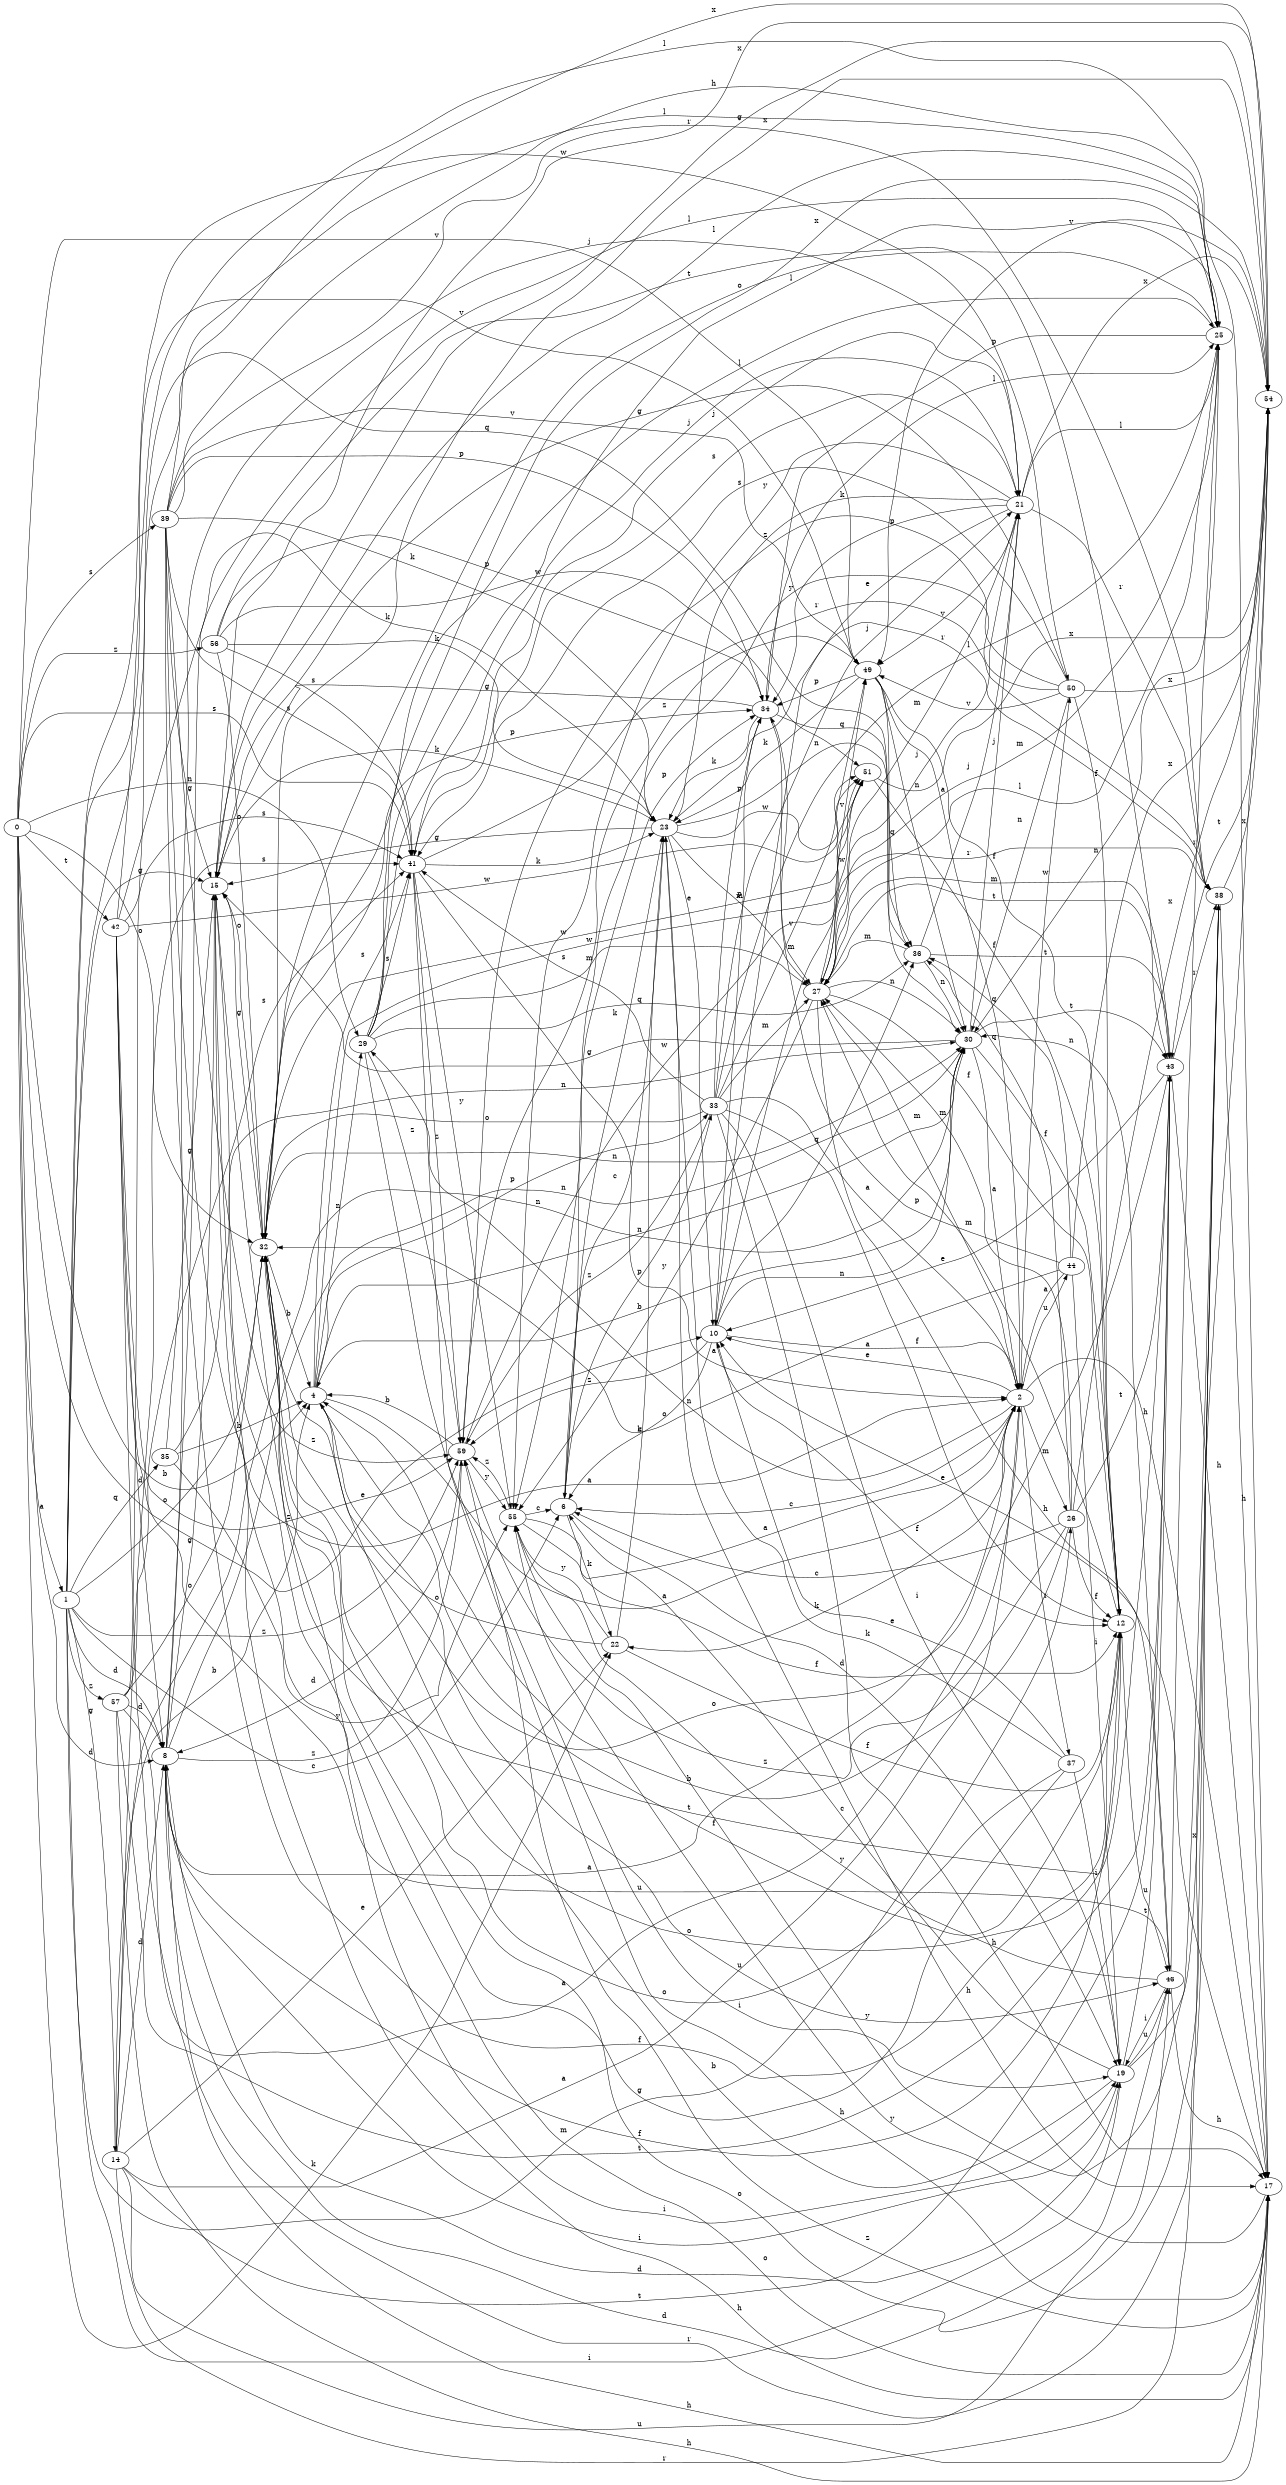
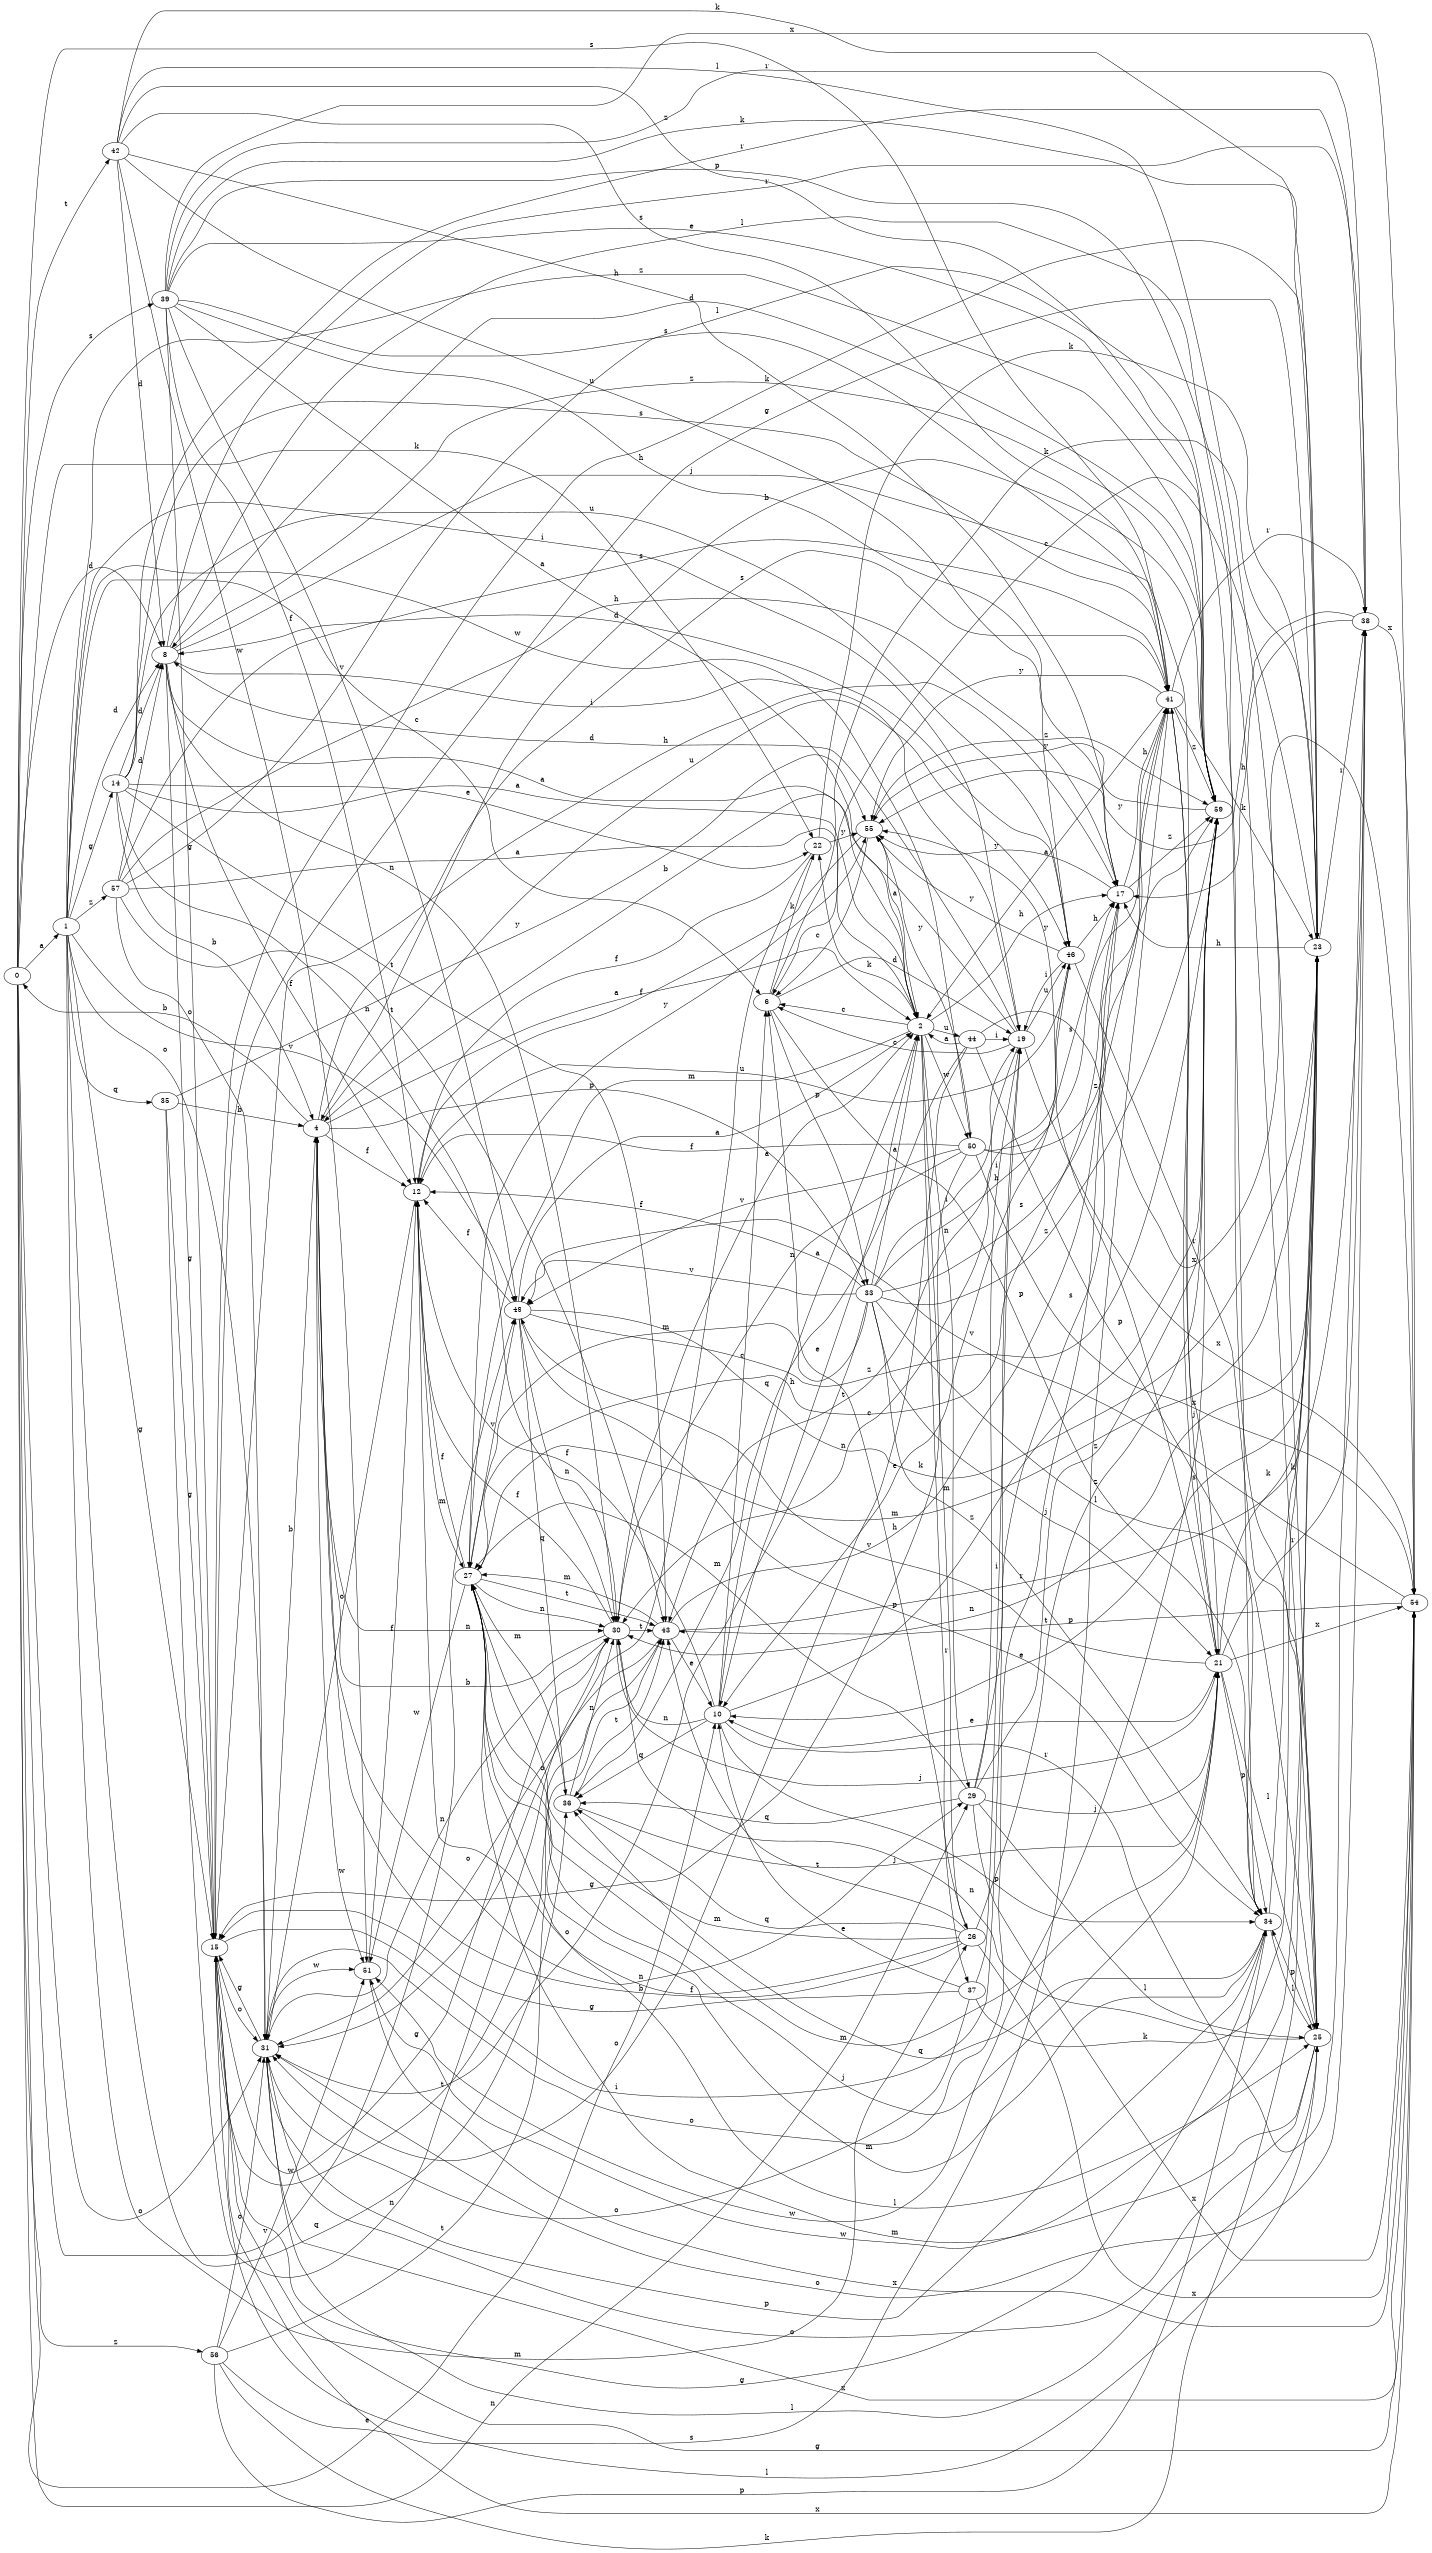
node "32": label "32" -> "31"
edge "0" -> "4": reversed
edge "39" -> "59": label "z" -> "e"
edge "41" -> "17": reversed
